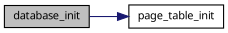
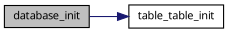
node "page_table_init": label "page_table_init" -> "table_table_init"
